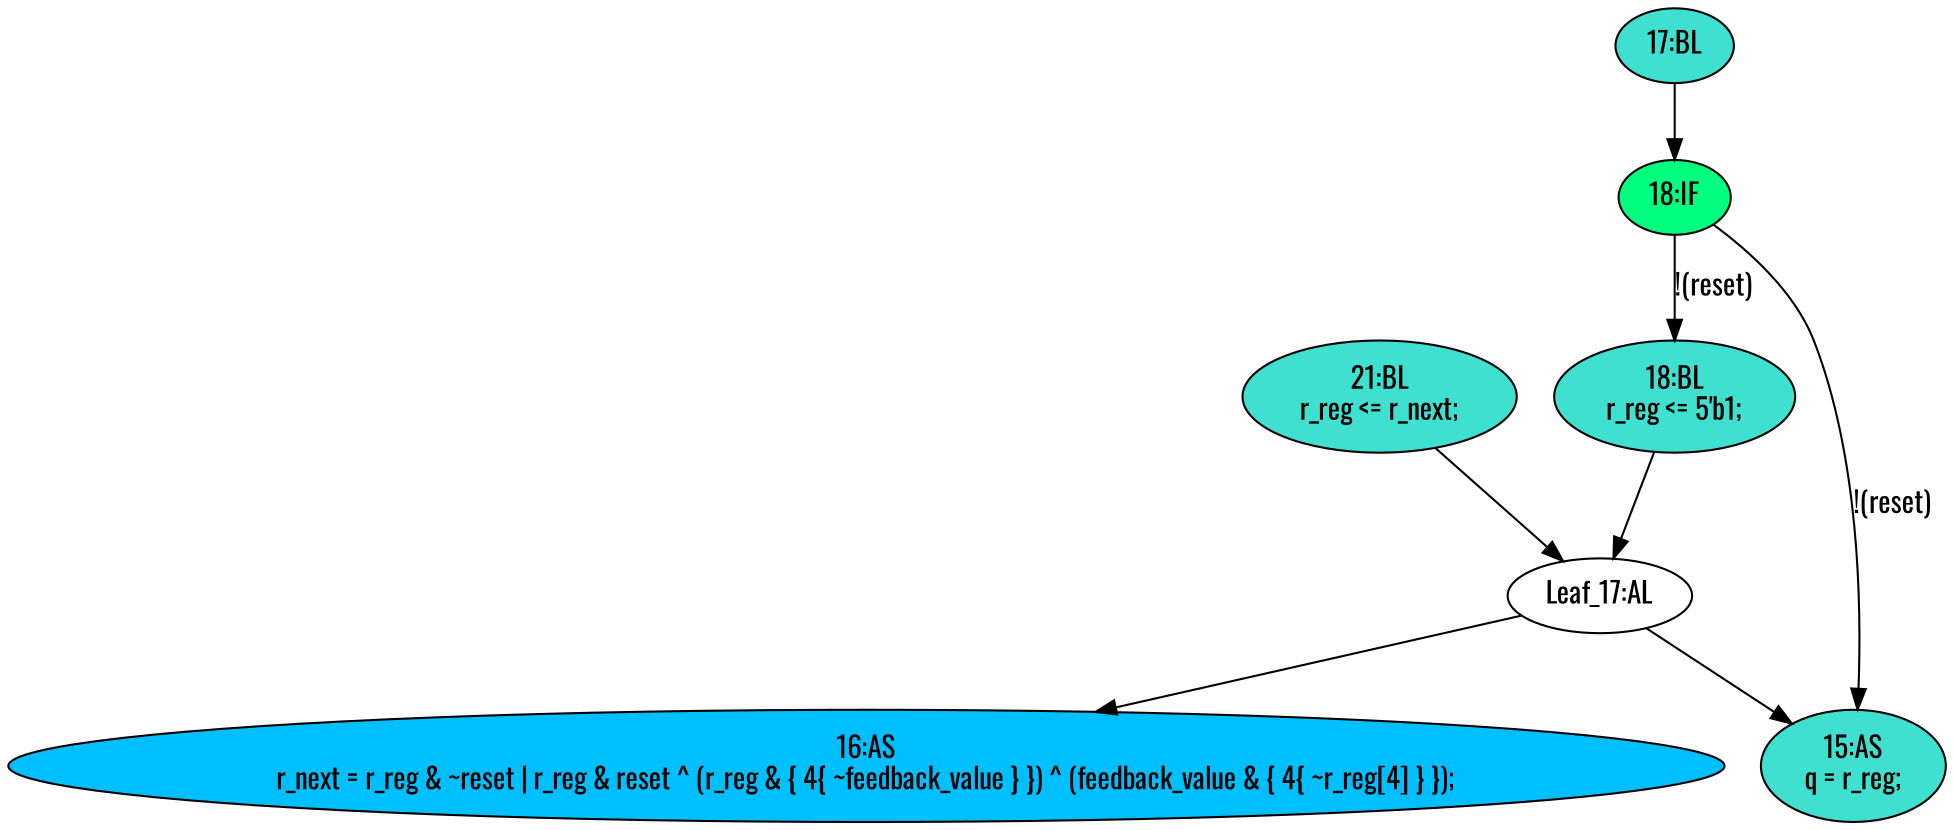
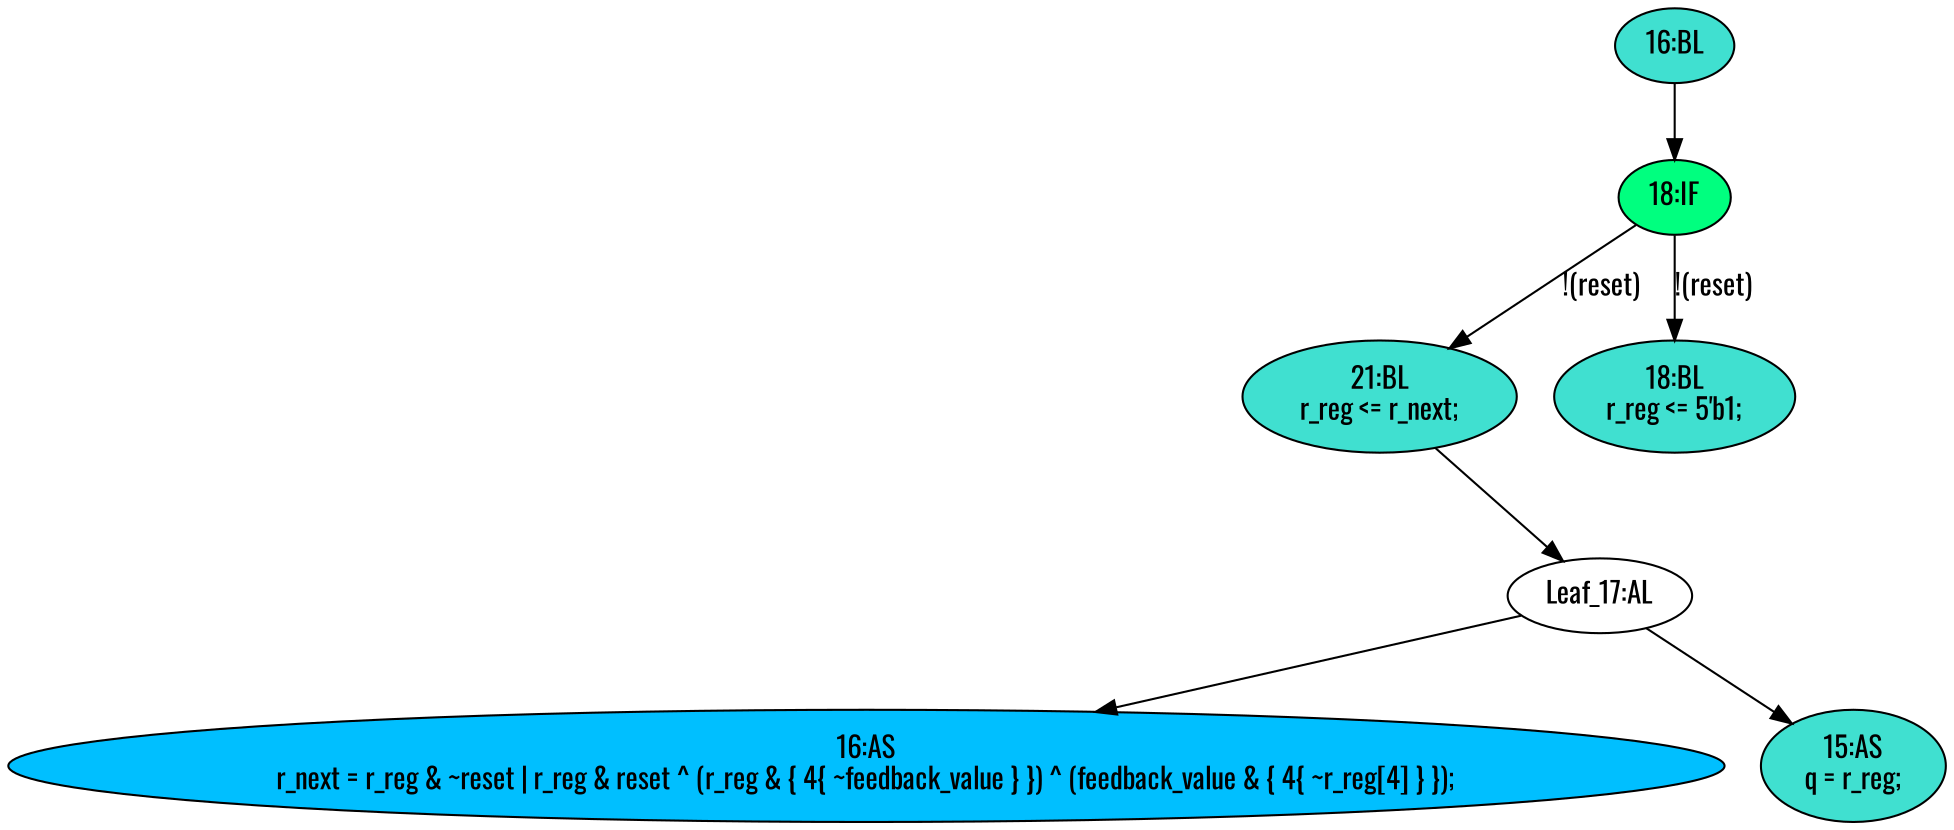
node "17:BL": label "17:BL" -> "16:BL"
edge "18:IF" -> "15:AS q = r_reg;": now "18:IF" -> "21:BL r_reg <= r_next;"
edge "18:BL r_reg <= 5'b1;" -> "Leaf_17:AL": removed
